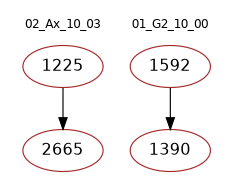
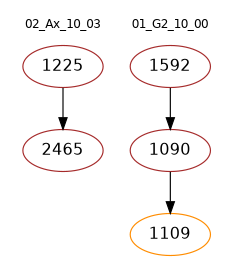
node "2665": label "2665" -> "2465"
node "1390": label "1390" -> "1090"
node "1109": added
